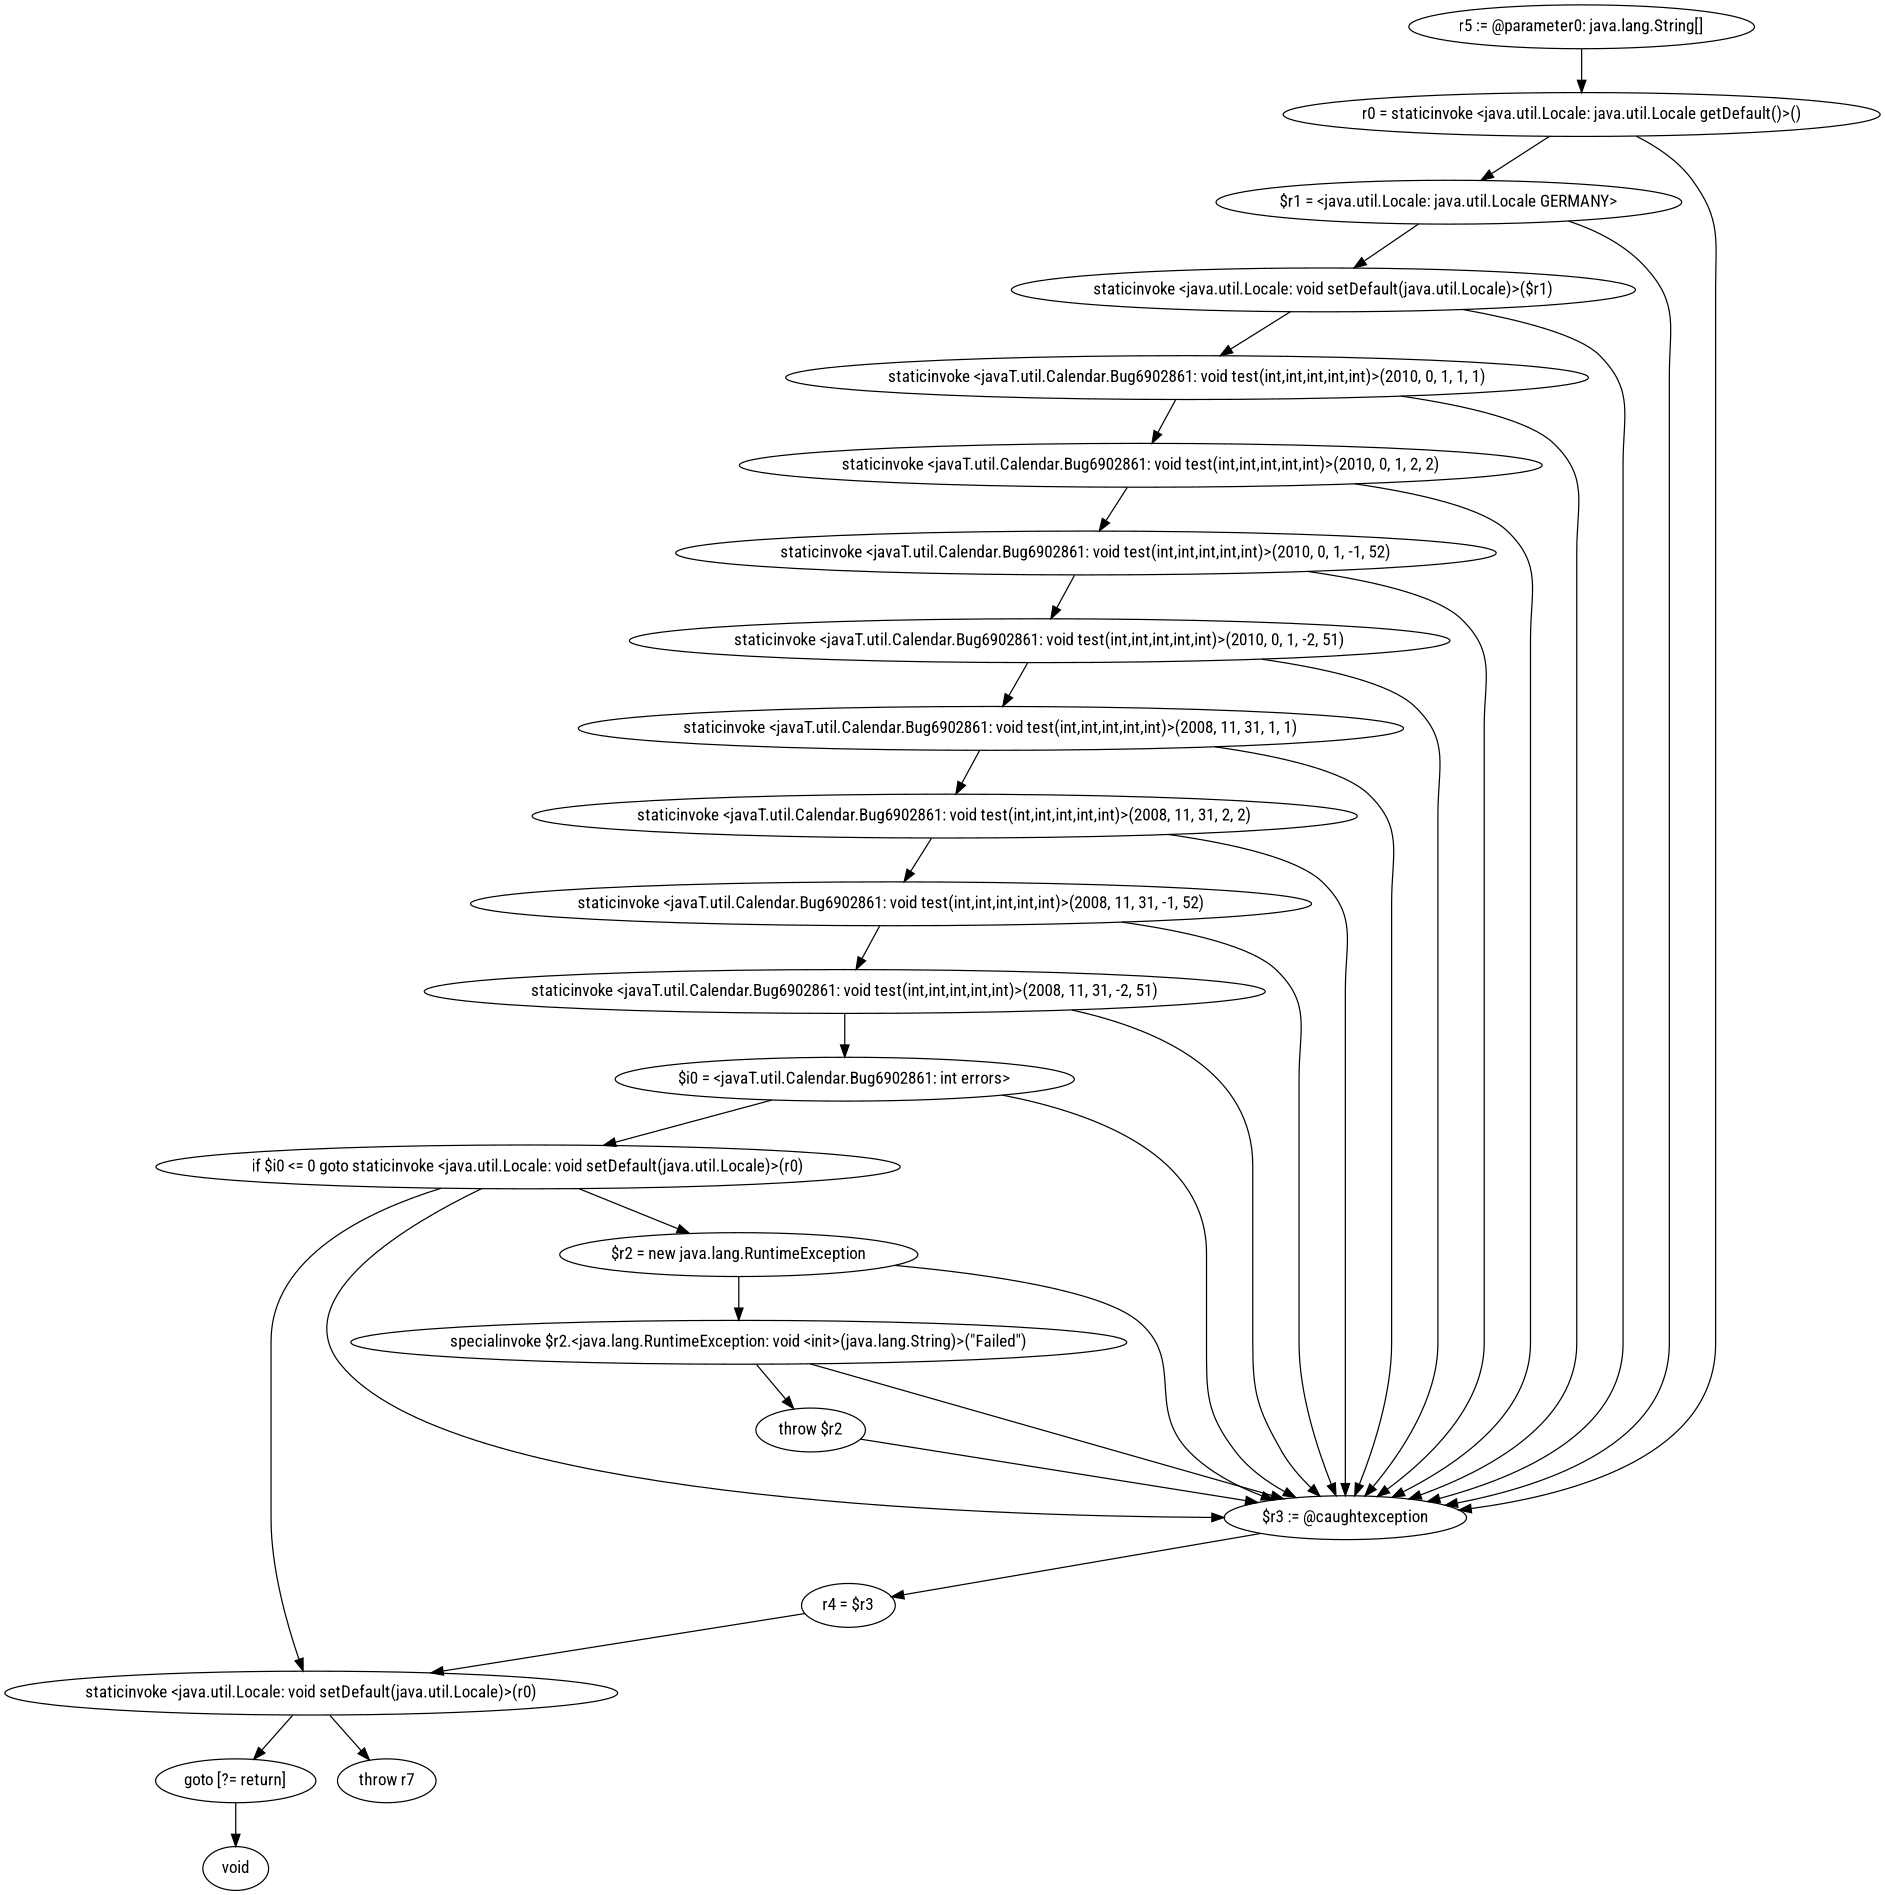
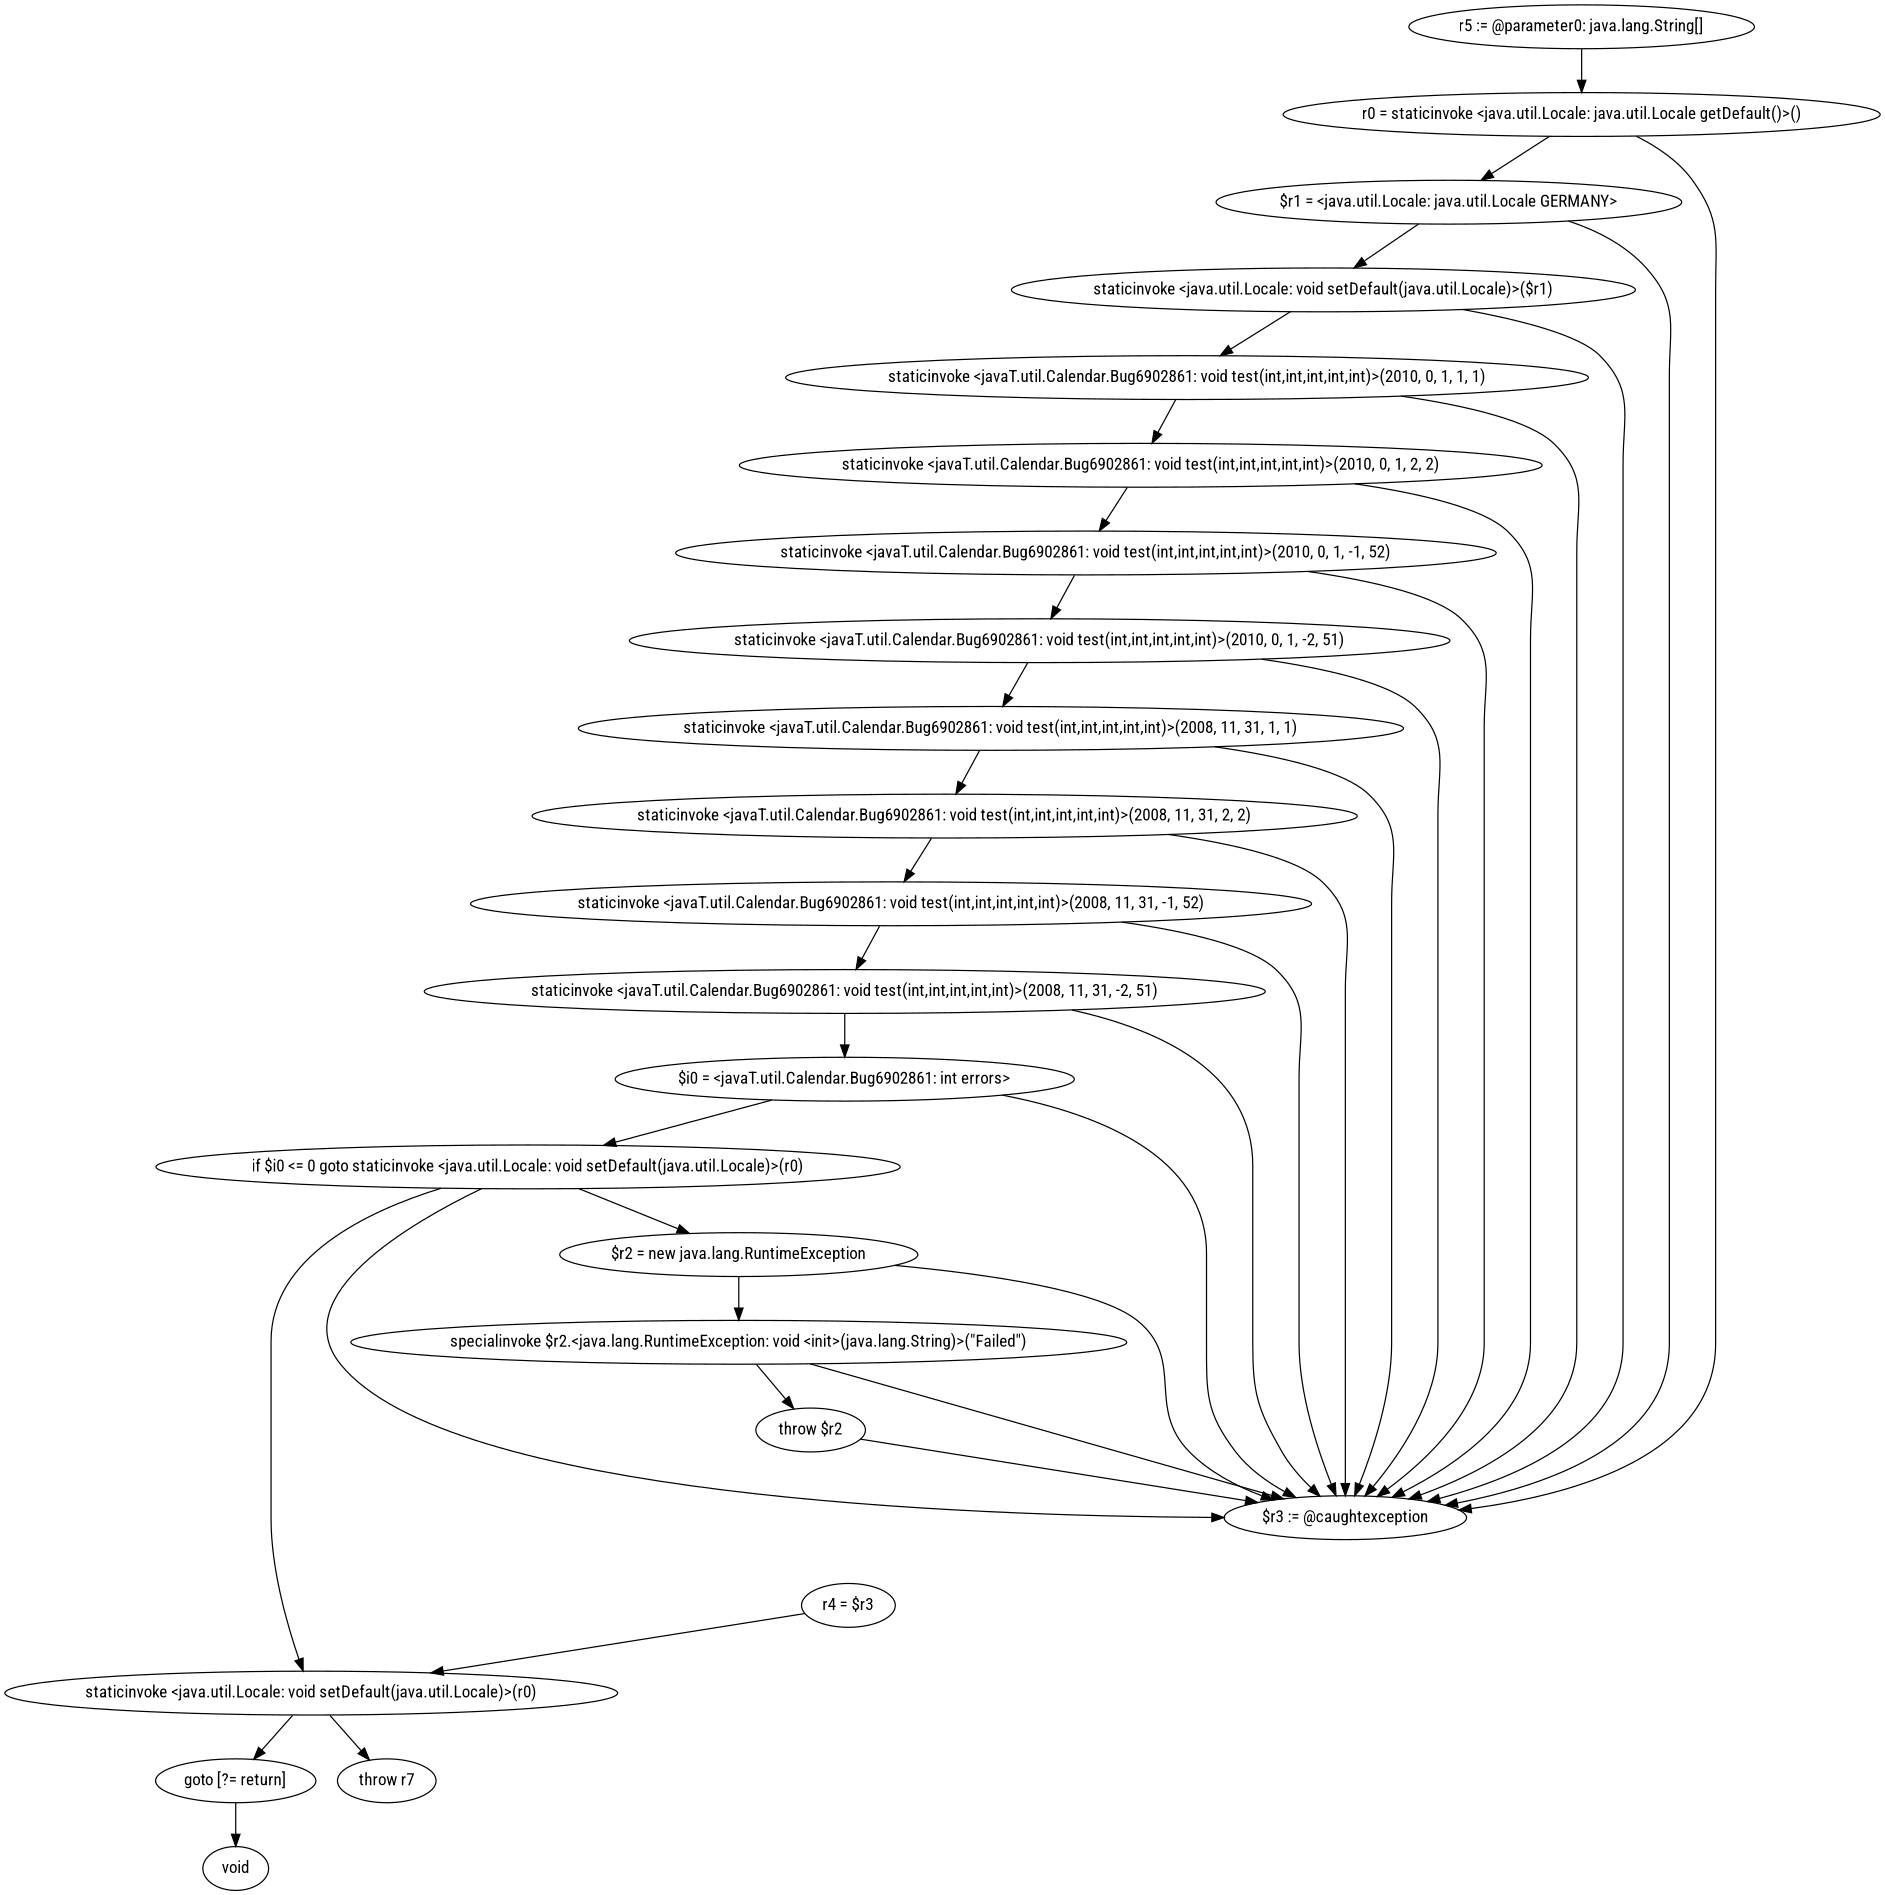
edge "$r3 := @caughtexception" -> "r4 = $r3": removed
